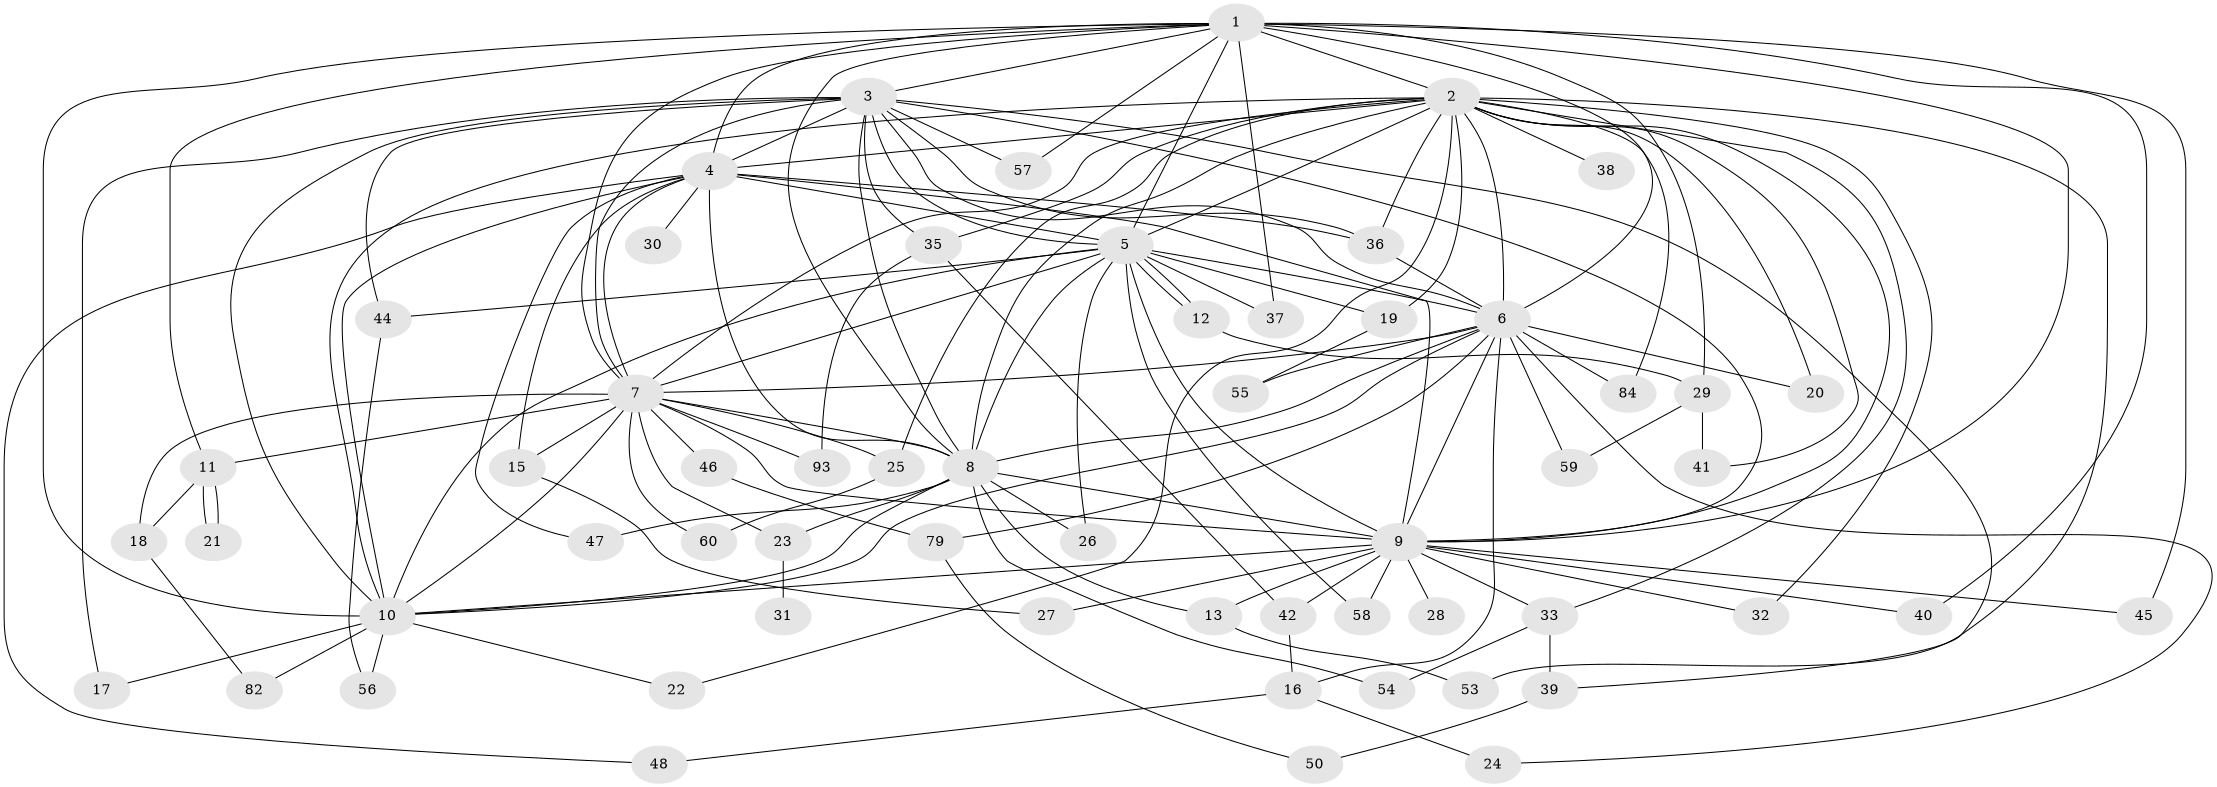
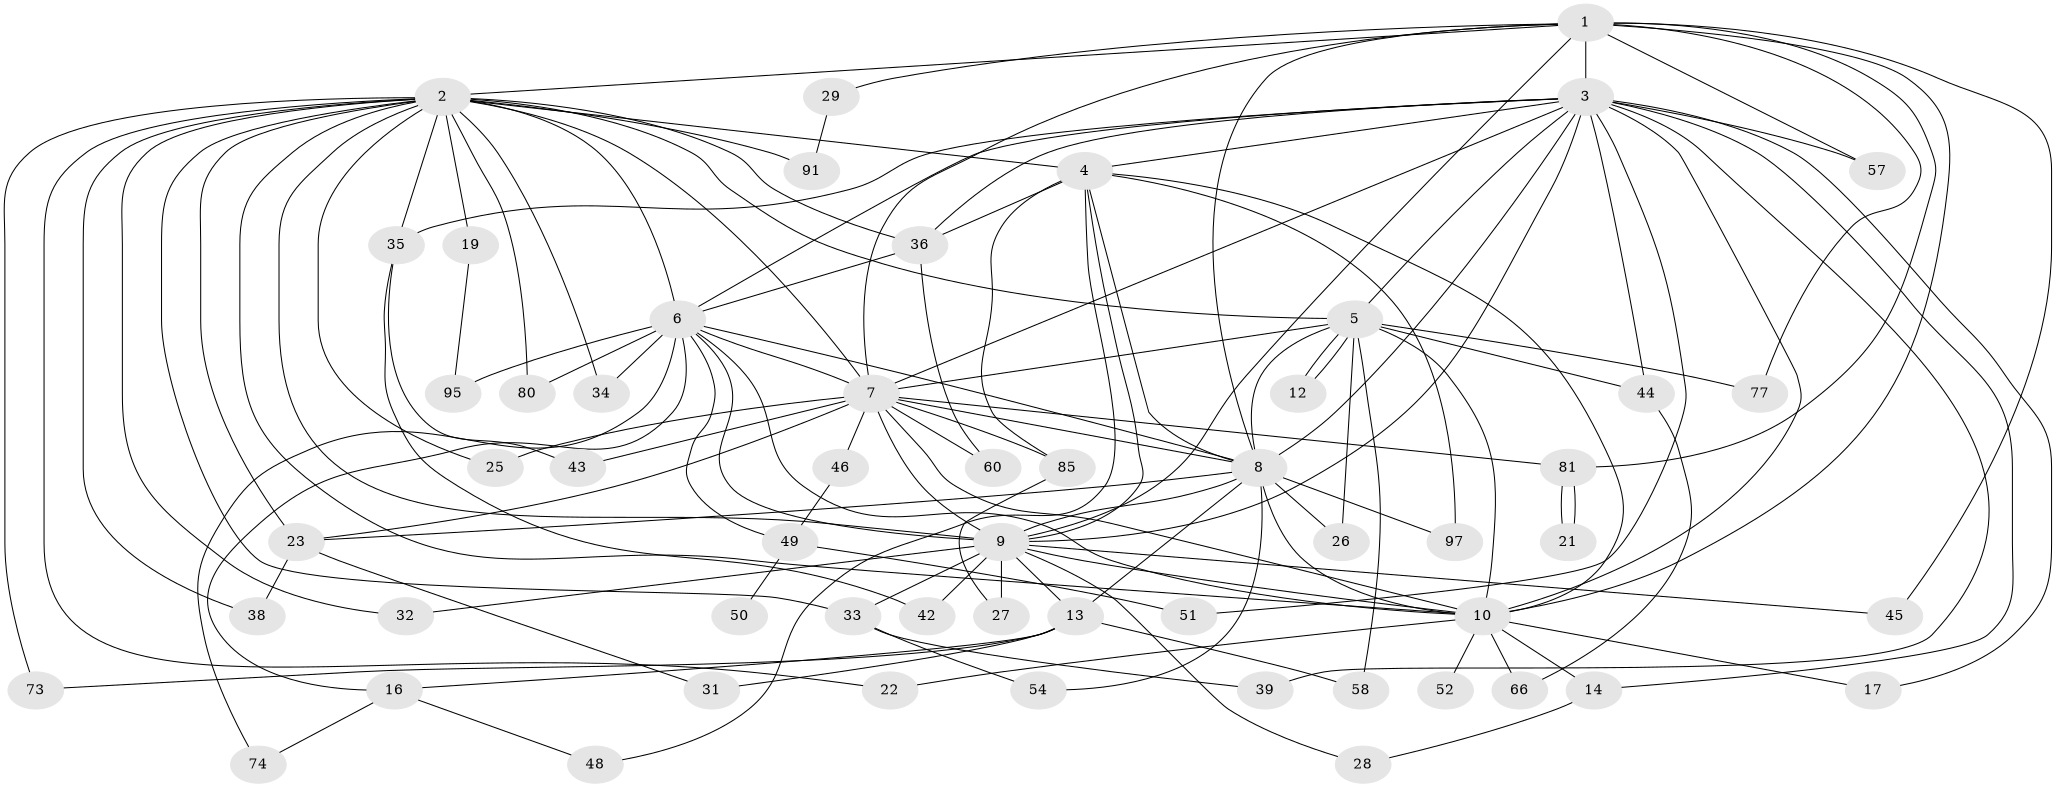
edge "1" -- "4": removed
edge "1" -- "6": removed
edge "1" -- "5": removed
edge "2" -- "8": now "2" -- "23"
edge "4" -- "5": removed
node "30": removed
edge "4" -- "7": removed
edge "5" -- "6": removed
edge "5" -- "19": removed
node "37": label "37" -> "77"
edge "12" -- "29": removed
node "55": label "55" -> "95"
node "84": label "84" -> "34"
node "20": label "20" -> "80"
edge "5" -- "9": removed
node "11": label "11" -> "81"
node "15": label "15" -> "85"
node "93": label "93" -> "43"
node "59": removed
node "41": label "41" -> "91"
edge "25" -- "60": now "36" -- "60"
node "18": removed
node "47": label "47" -> "97"
node "79": label "79" -> "49"
edge "23" -- "38": added
edge "9" -- "58": now "13" -- "58"
node "51": added
node "40": removed
edge "42" -- "16": now "13" -- "16"
edge "13" -- "31": added
node "82": label "82" -> "52"
node "56": label "56" -> "66"
node "53": label "53" -> "73"
node "14": added
edge "39" -- "50": removed
node "24": label "24" -> "74"
